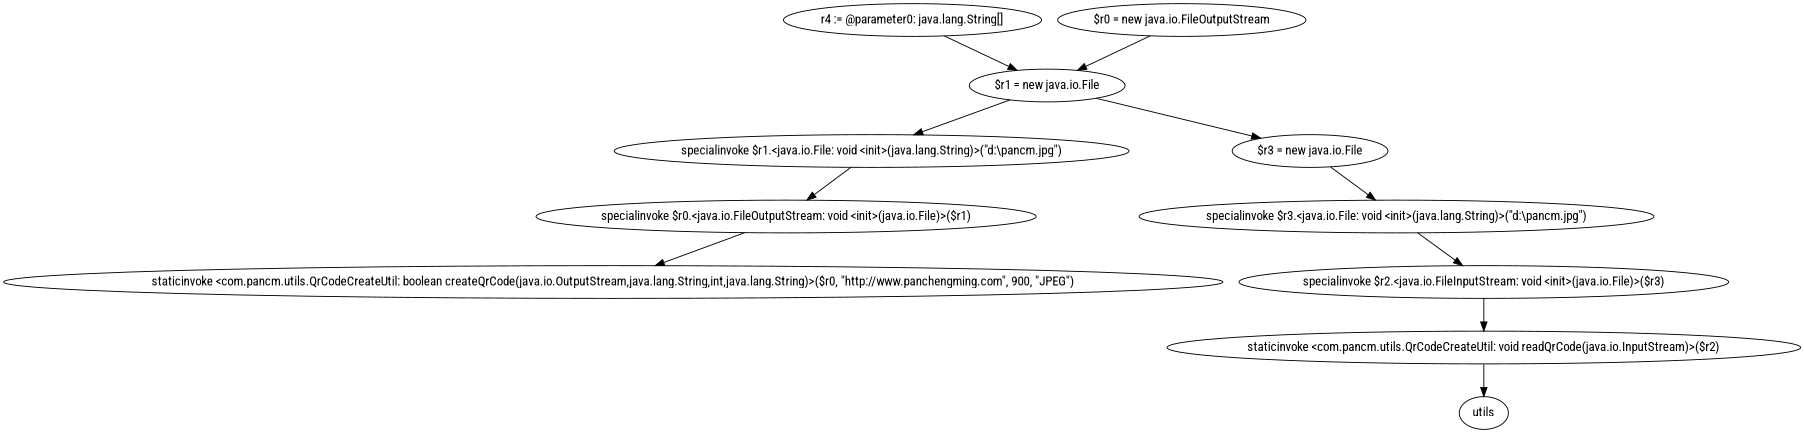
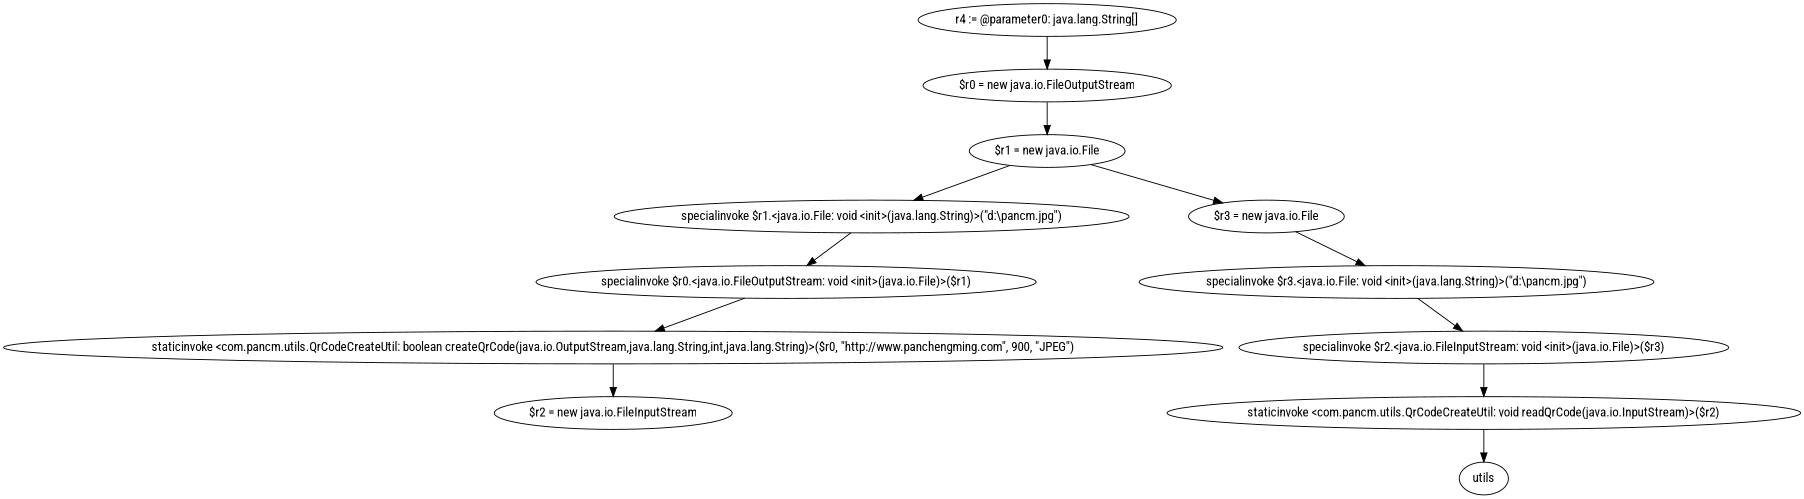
edge "r4 := @parameter0: java.lang.String[]" -> "$r1 = new java.io.File": now "r4 := @parameter0: java.lang.String[]" -> "$r0 = new java.io.FileOutputStream"
node "$r2 = new java.io.FileInputStream": added
